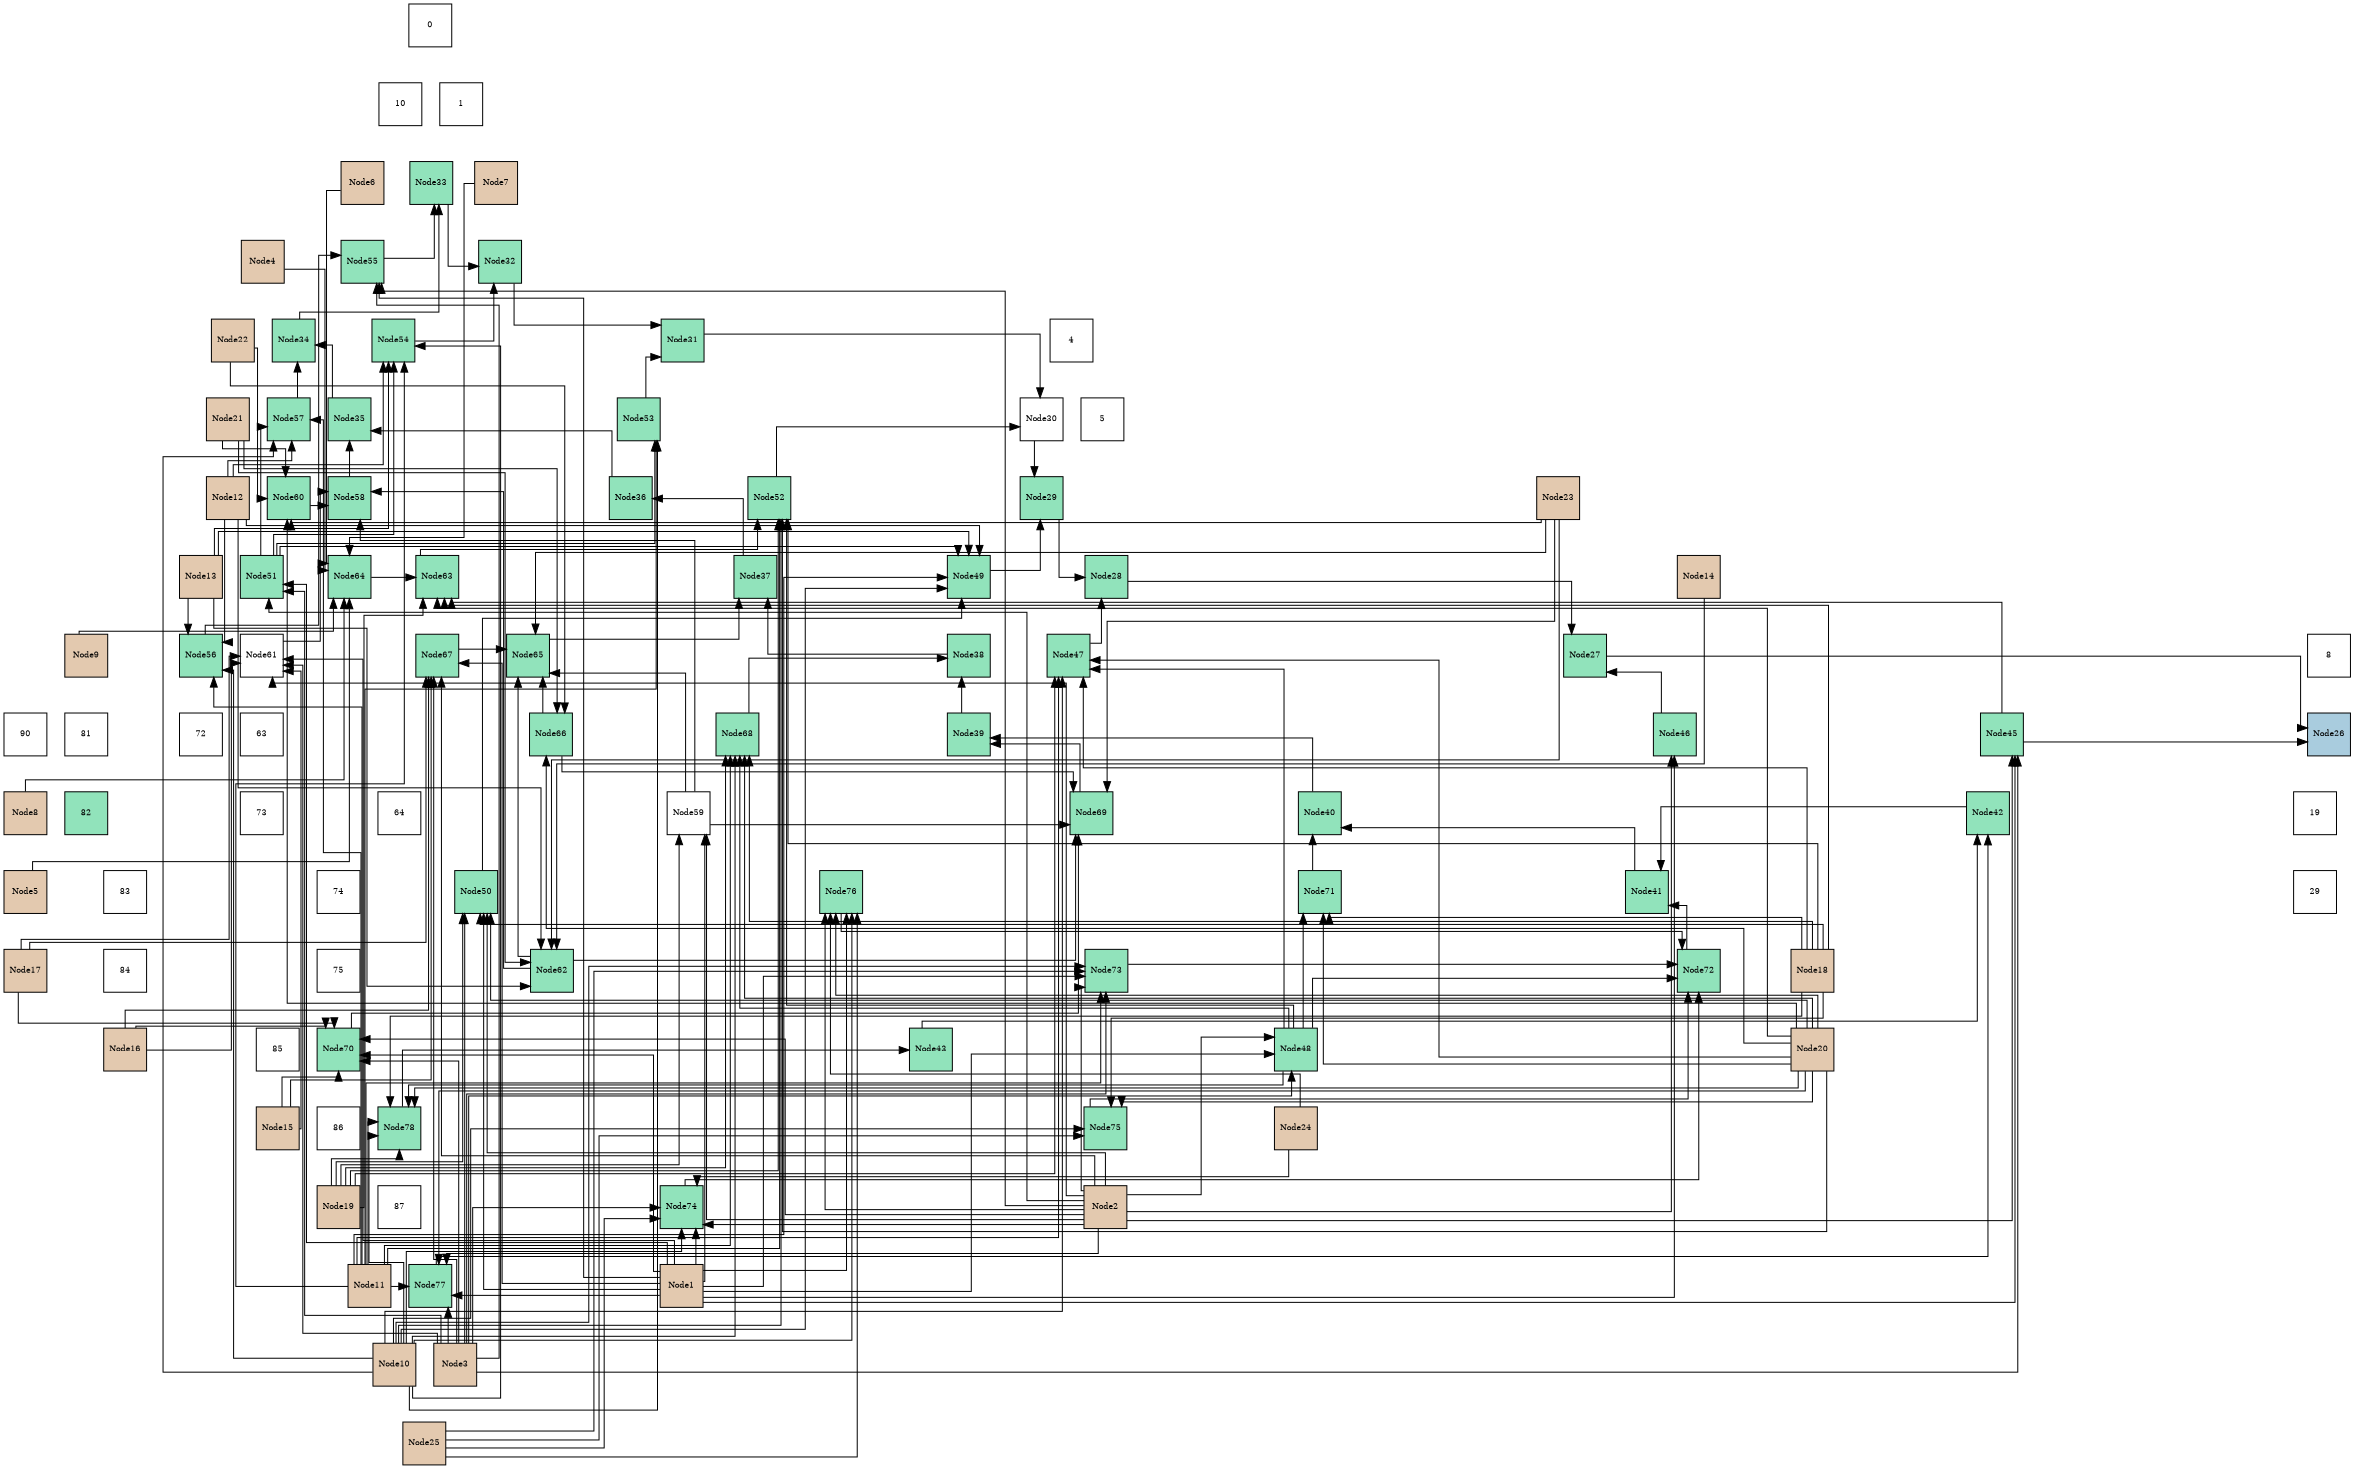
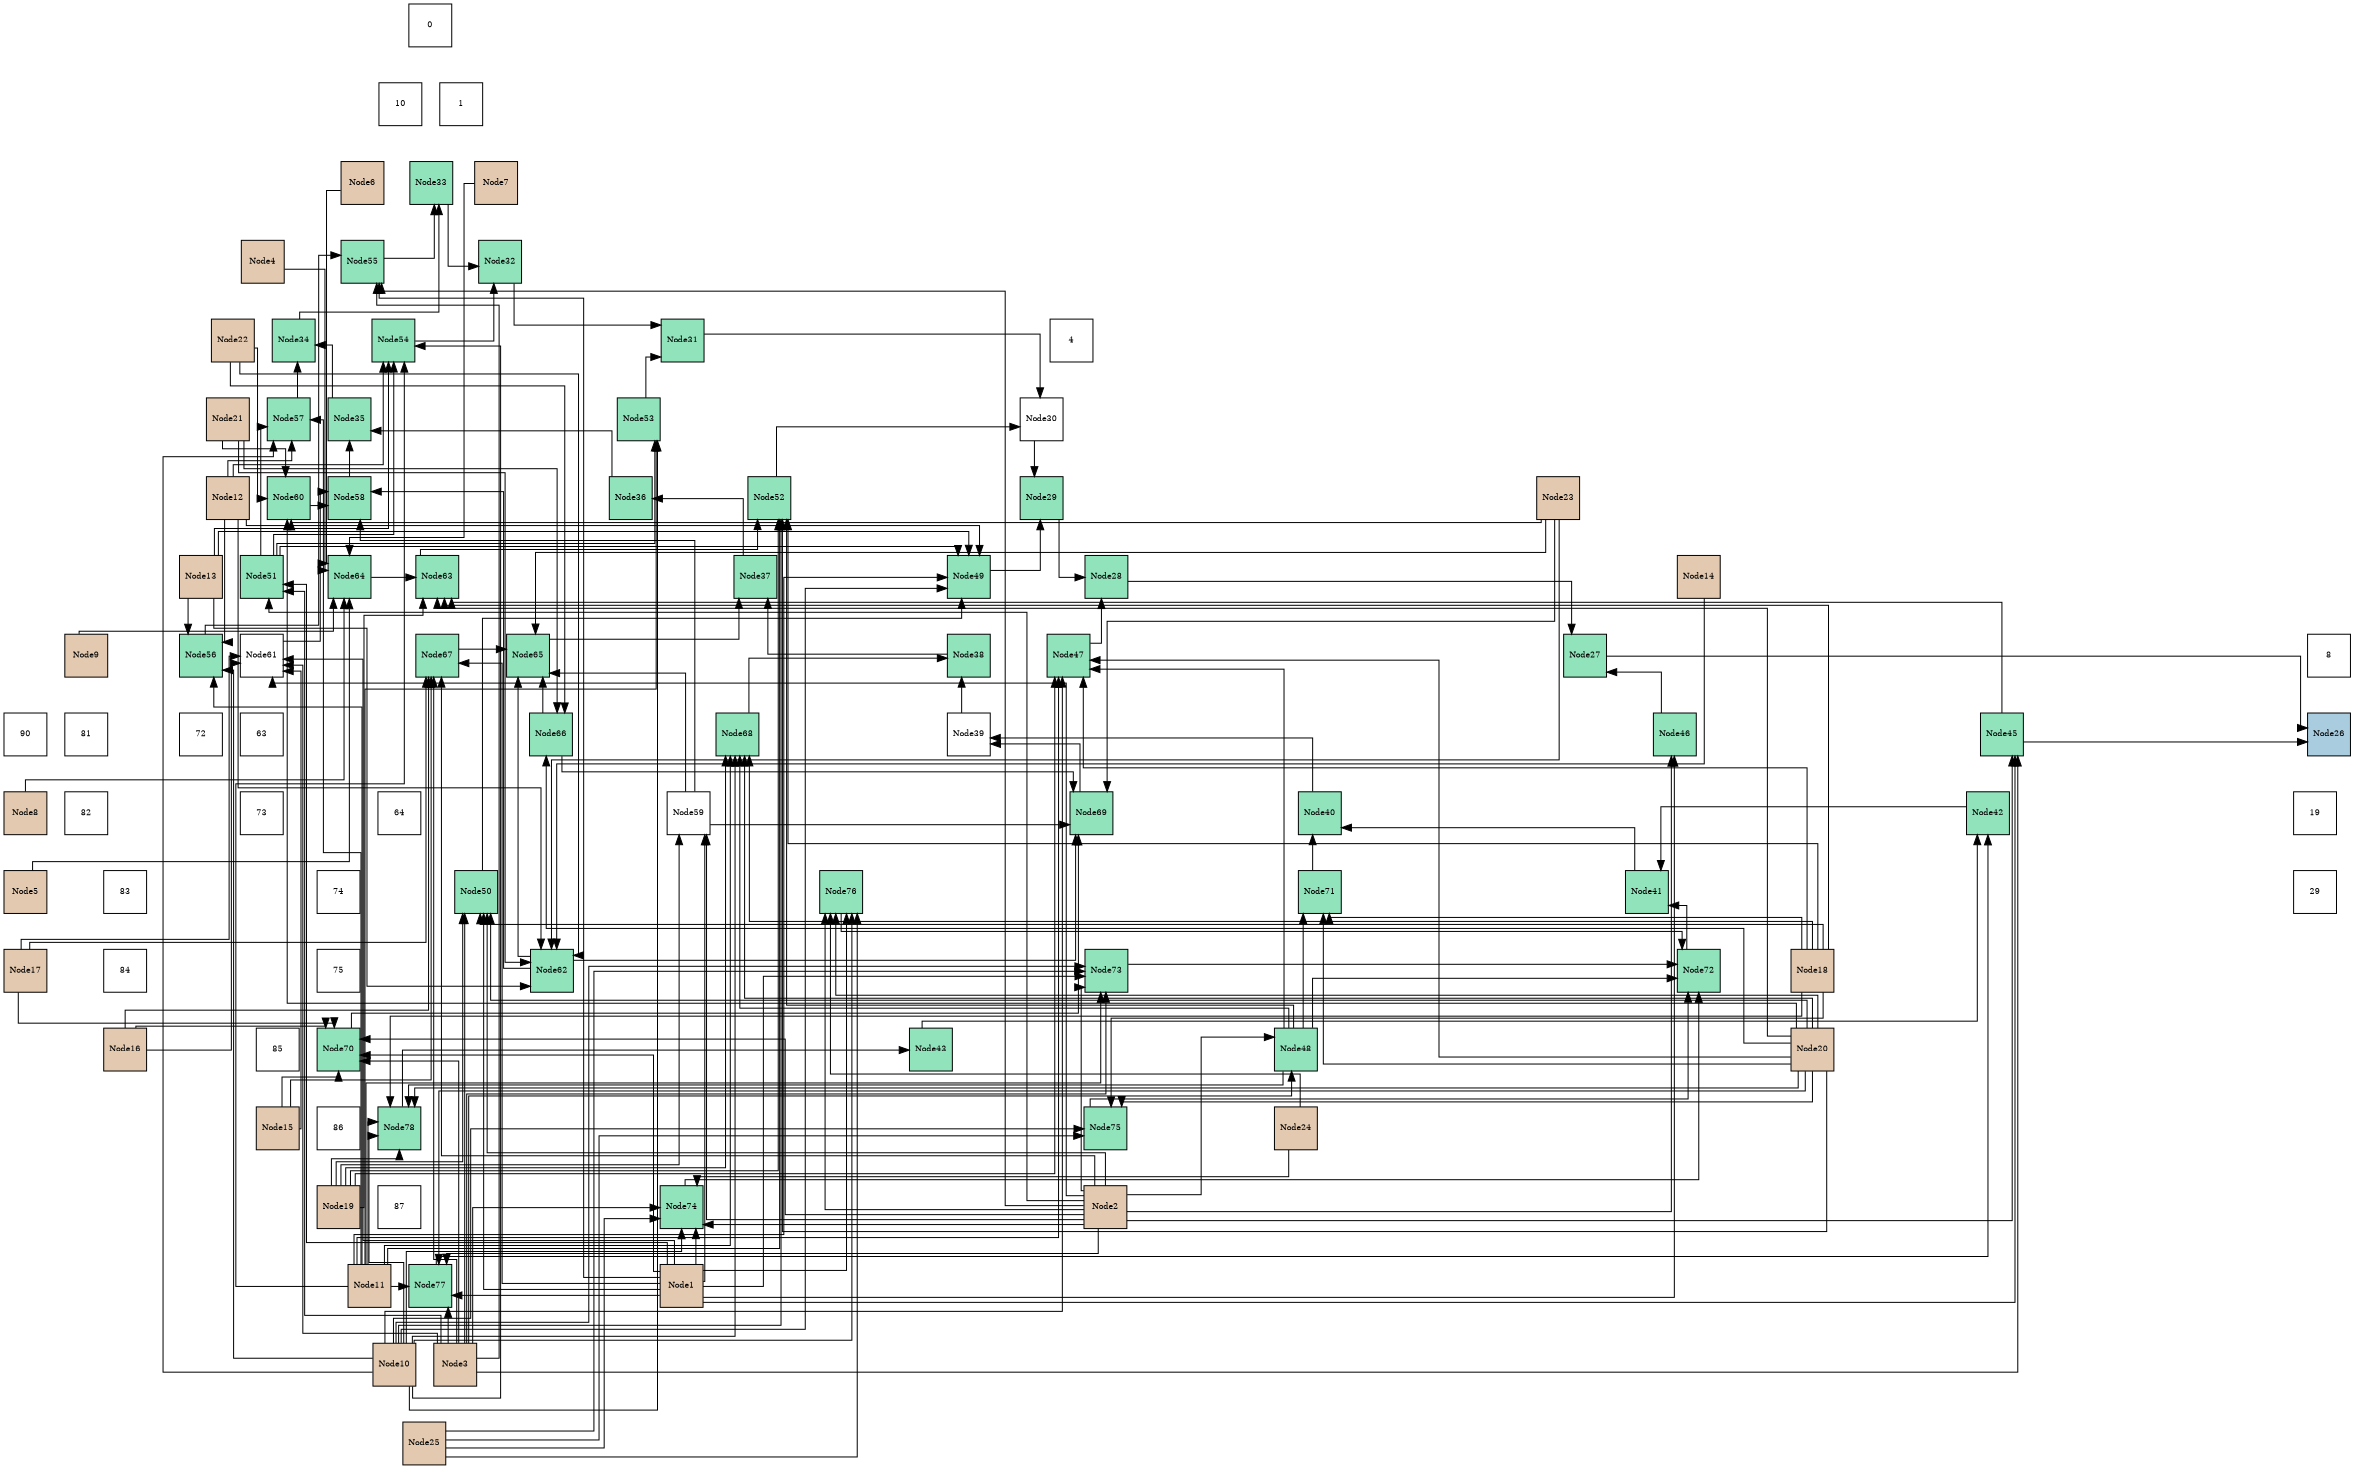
edge "Node22" -> "Node62": added
node "5": removed
node "Node39": fillcolor #91e3bb -> #ffffff
node "82": fillcolor #91e3bb -> #ffffff
edge "Node1" -> "Node48": removed
